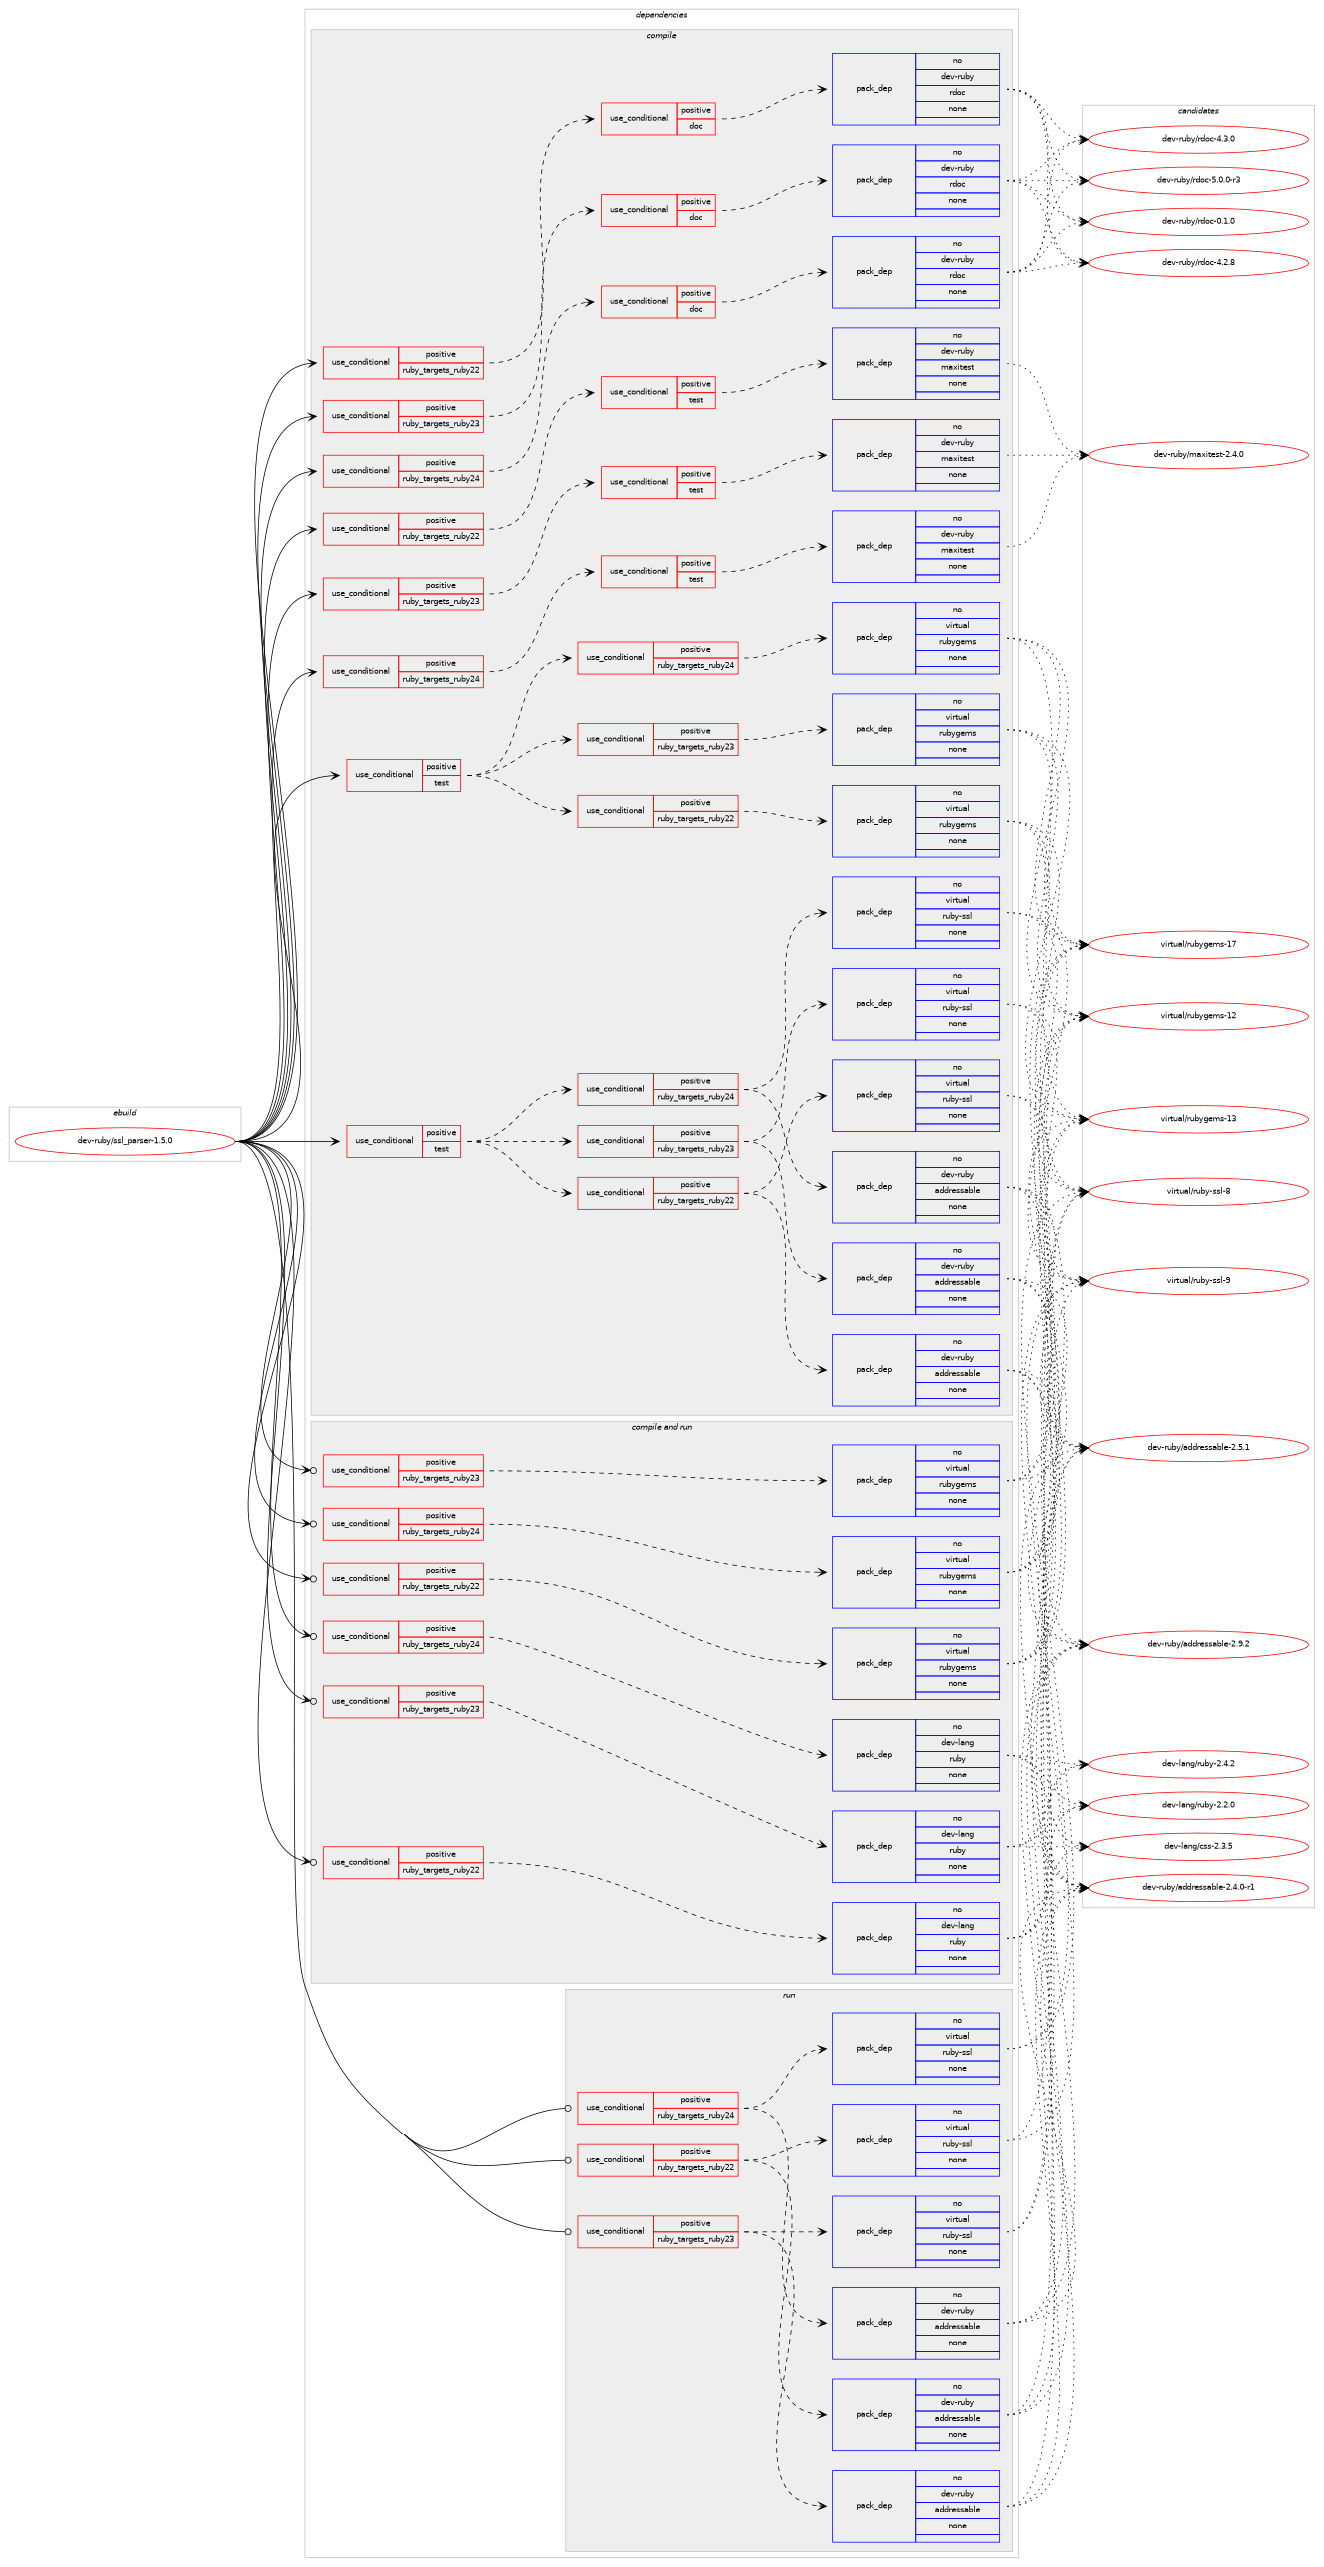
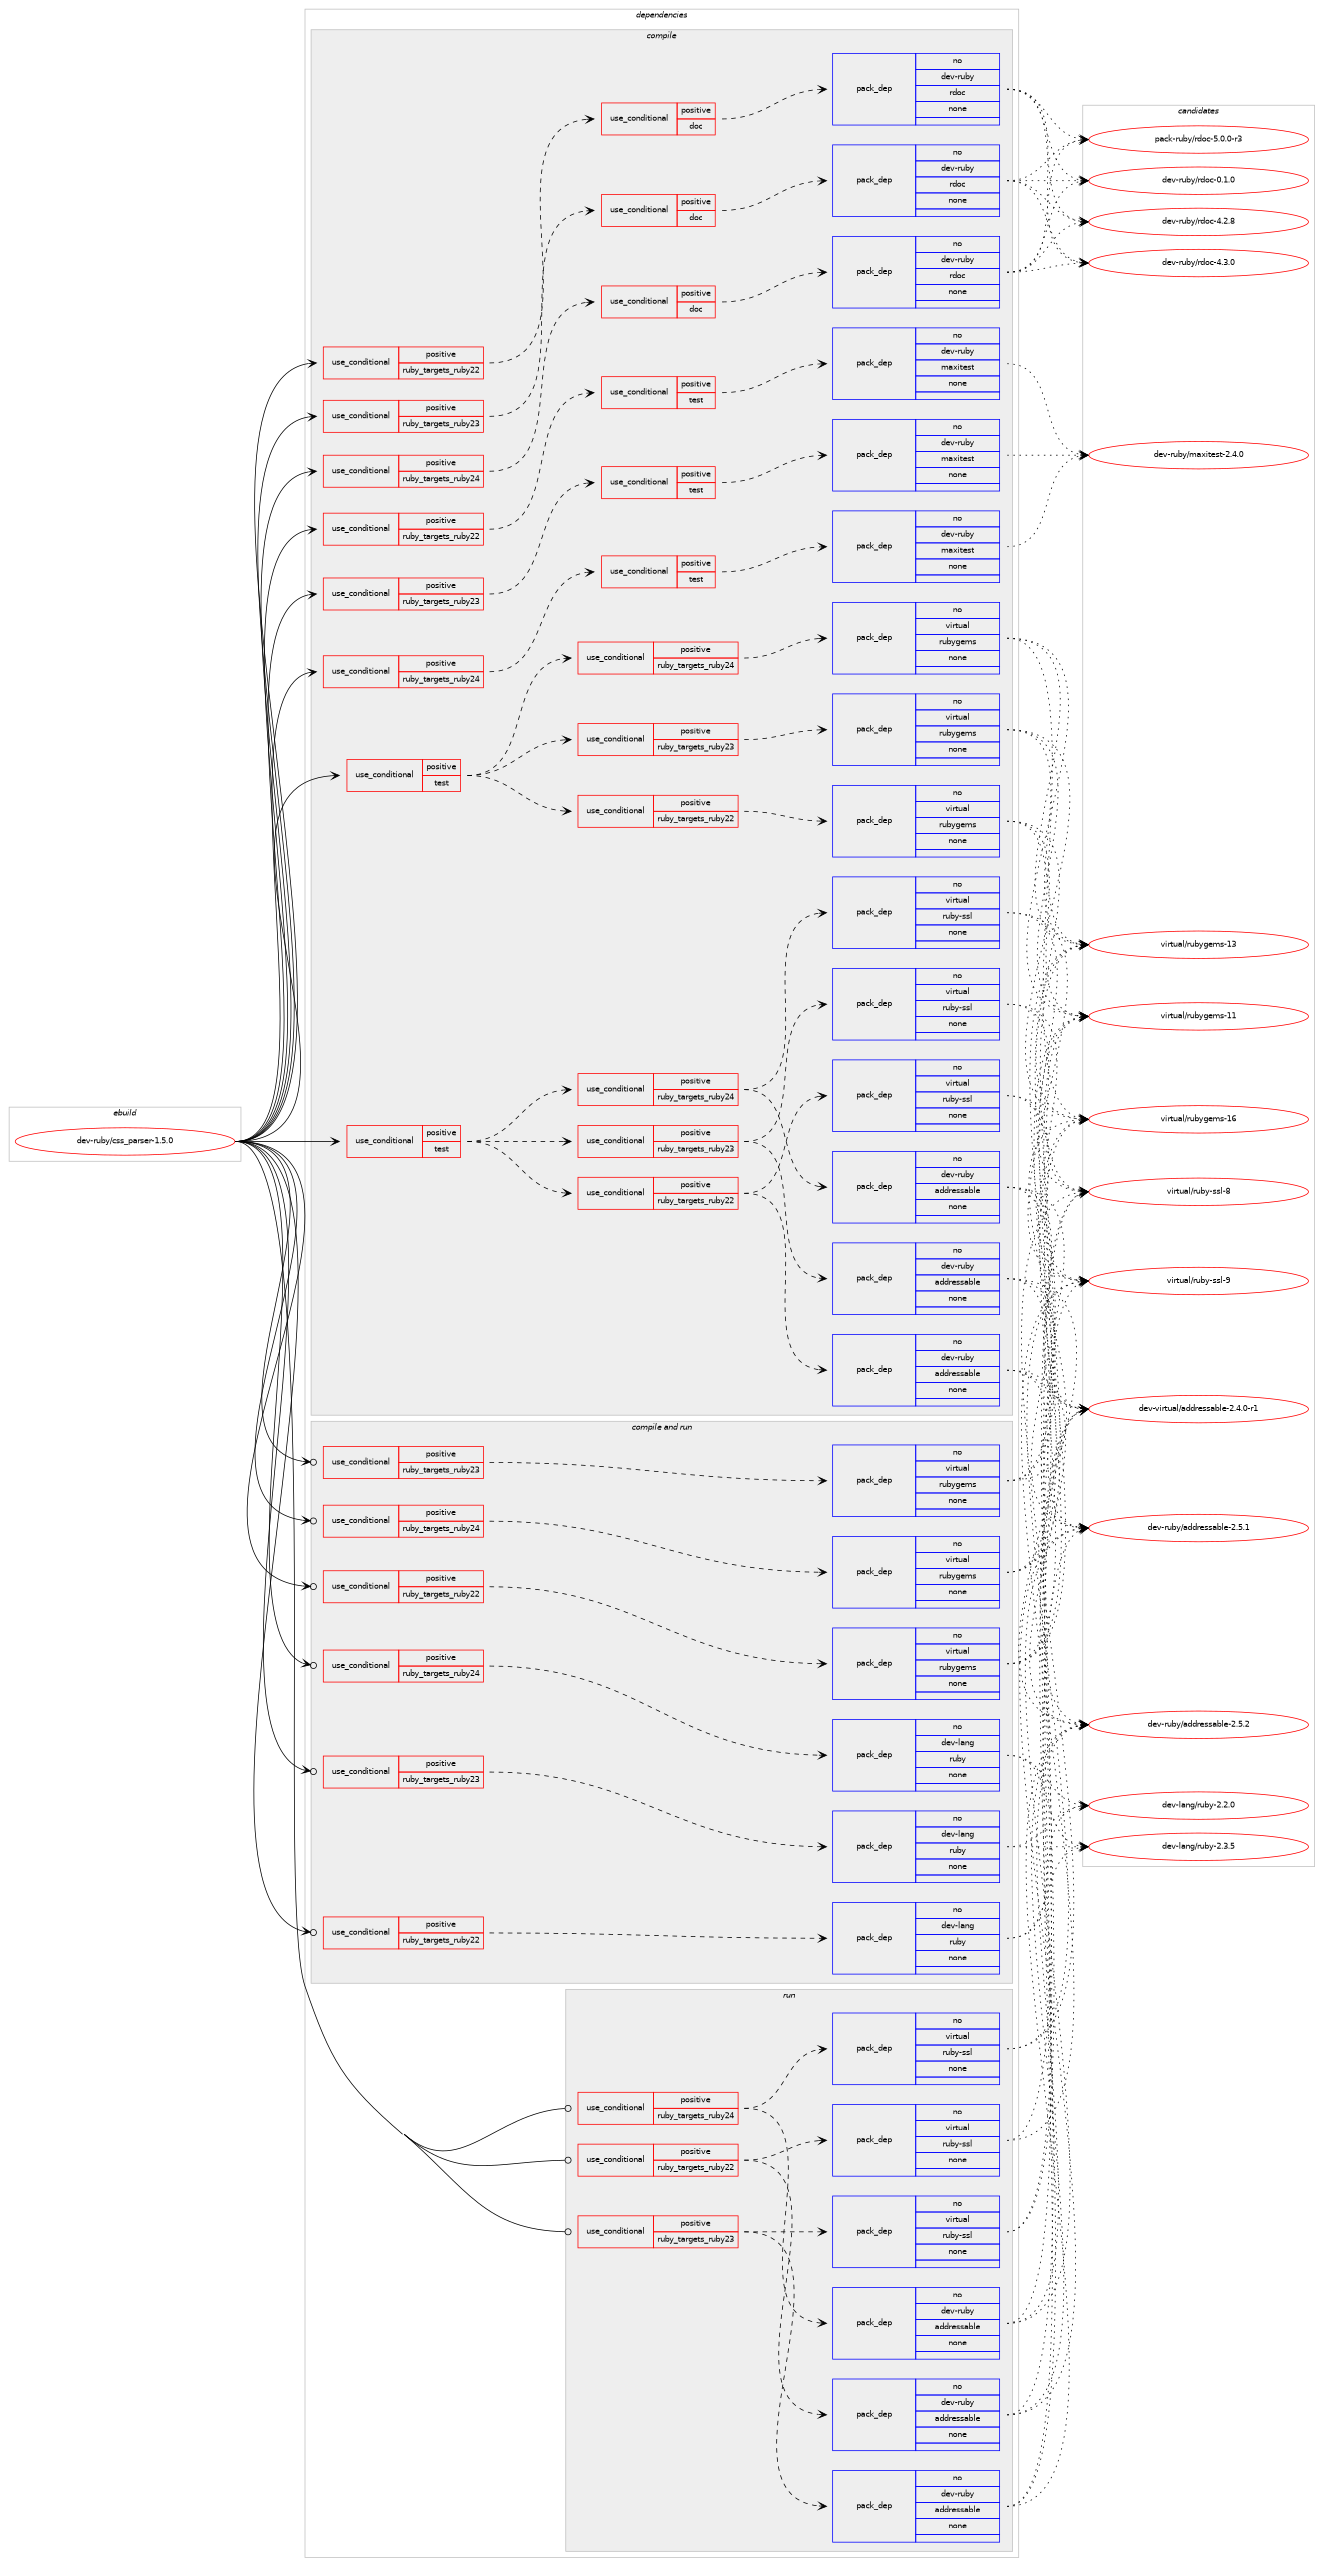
node "dev-ruby/rdoc-5.0.0-r3": label "dev-ruby/rdoc-5.0.0-r3" -> "pack-ruby/rdoc-5.0.0-r3"
node "virtual/rubygems-17": label "virtual/rubygems-17" -> "virtual/rubygems-11"
node "virtual/rubygems-12": label "virtual/rubygems-12" -> "virtual/rubygems-16"
node "dev-ruby/ssl_parser-1.5.0": label "dev-ruby/ssl_parser-1.5.0" -> "dev-ruby/css_parser-1.5.0"
node "dev-ruby/addressable-2.9.2": label "dev-ruby/addressable-2.9.2" -> "dev-ruby/addressable-2.5.2"
node "dev-lang/ruby-2.4.2": removed
node "dev-lang/css-2.3.5": label "dev-lang/css-2.3.5" -> "dev-lang/ruby-2.3.5"
node "dev-ruby/addressable-2.4.0-r1": label "dev-ruby/addressable-2.4.0-r1" -> "dev-virtual/addressable-2.4.0-r1"
